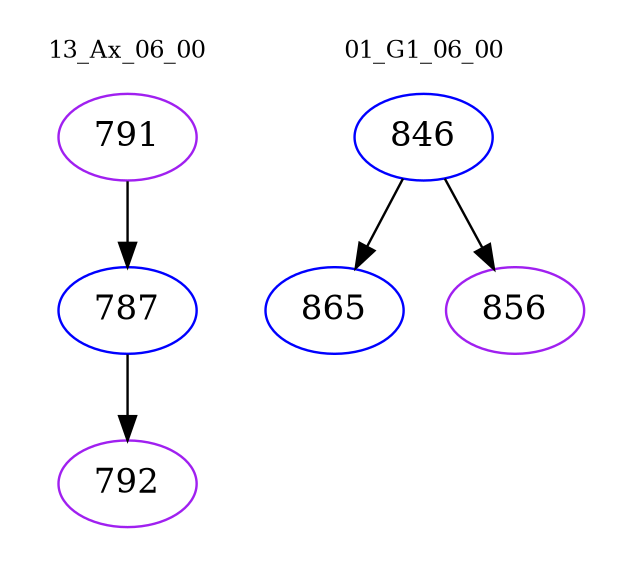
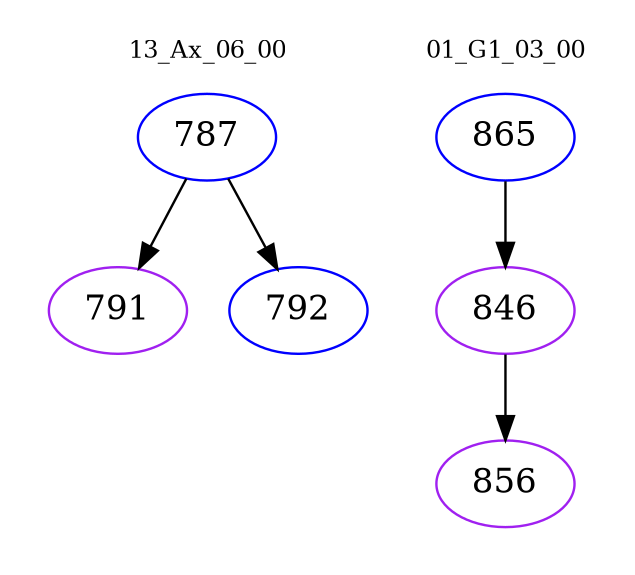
cluster "01_G1_06_00": label "01_G1_06_00" -> "01_G1_03_00"
node "846": color blue -> purple
edge "791" -> "787": reversed
edge "846" -> "865": reversed
node "792": color purple -> blue
